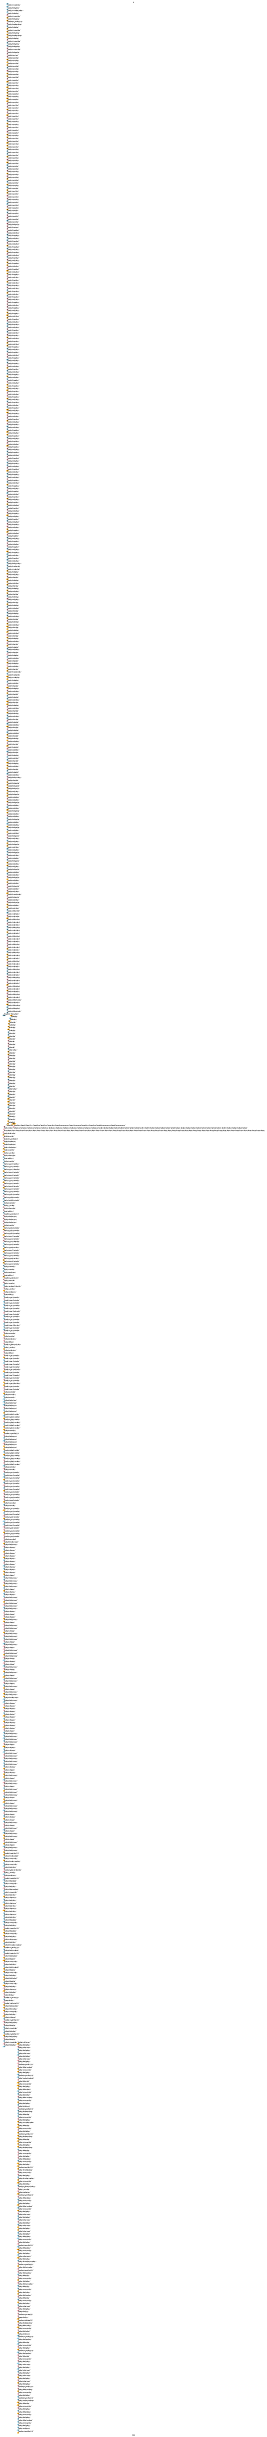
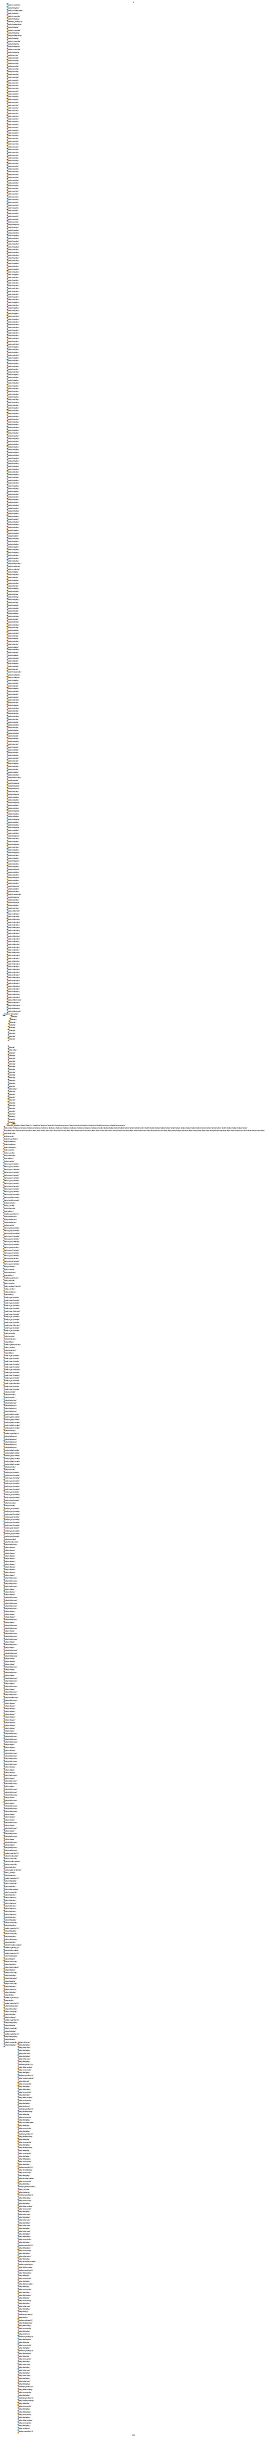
node "l850": removed
